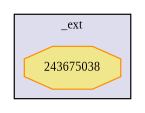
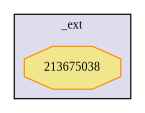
node "243675038": label "243675038" -> "213675038"
